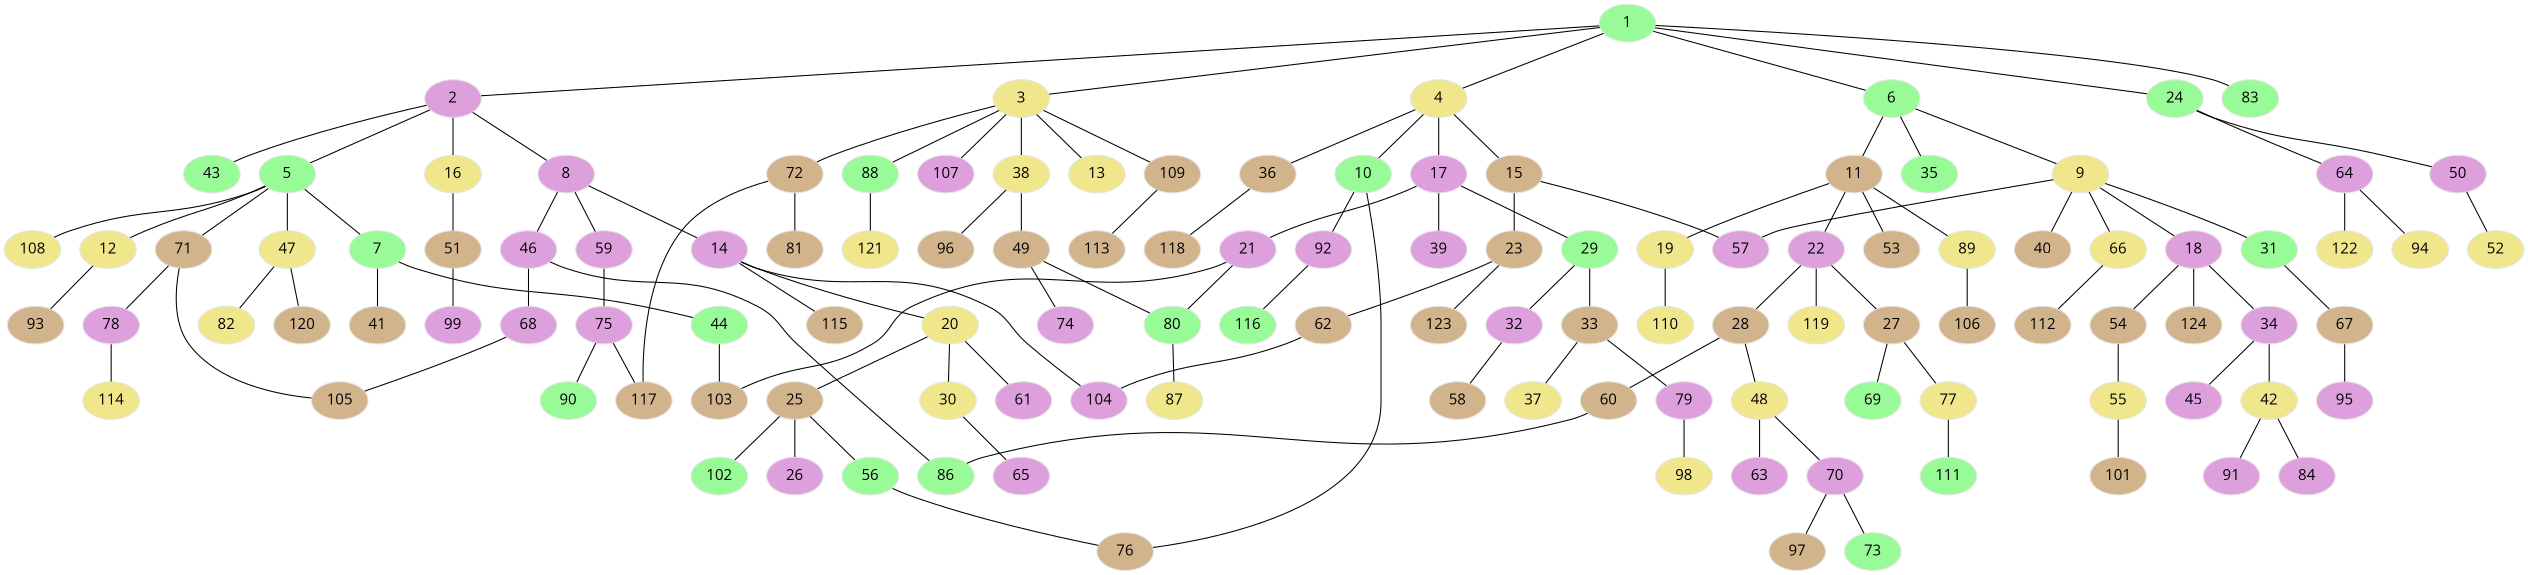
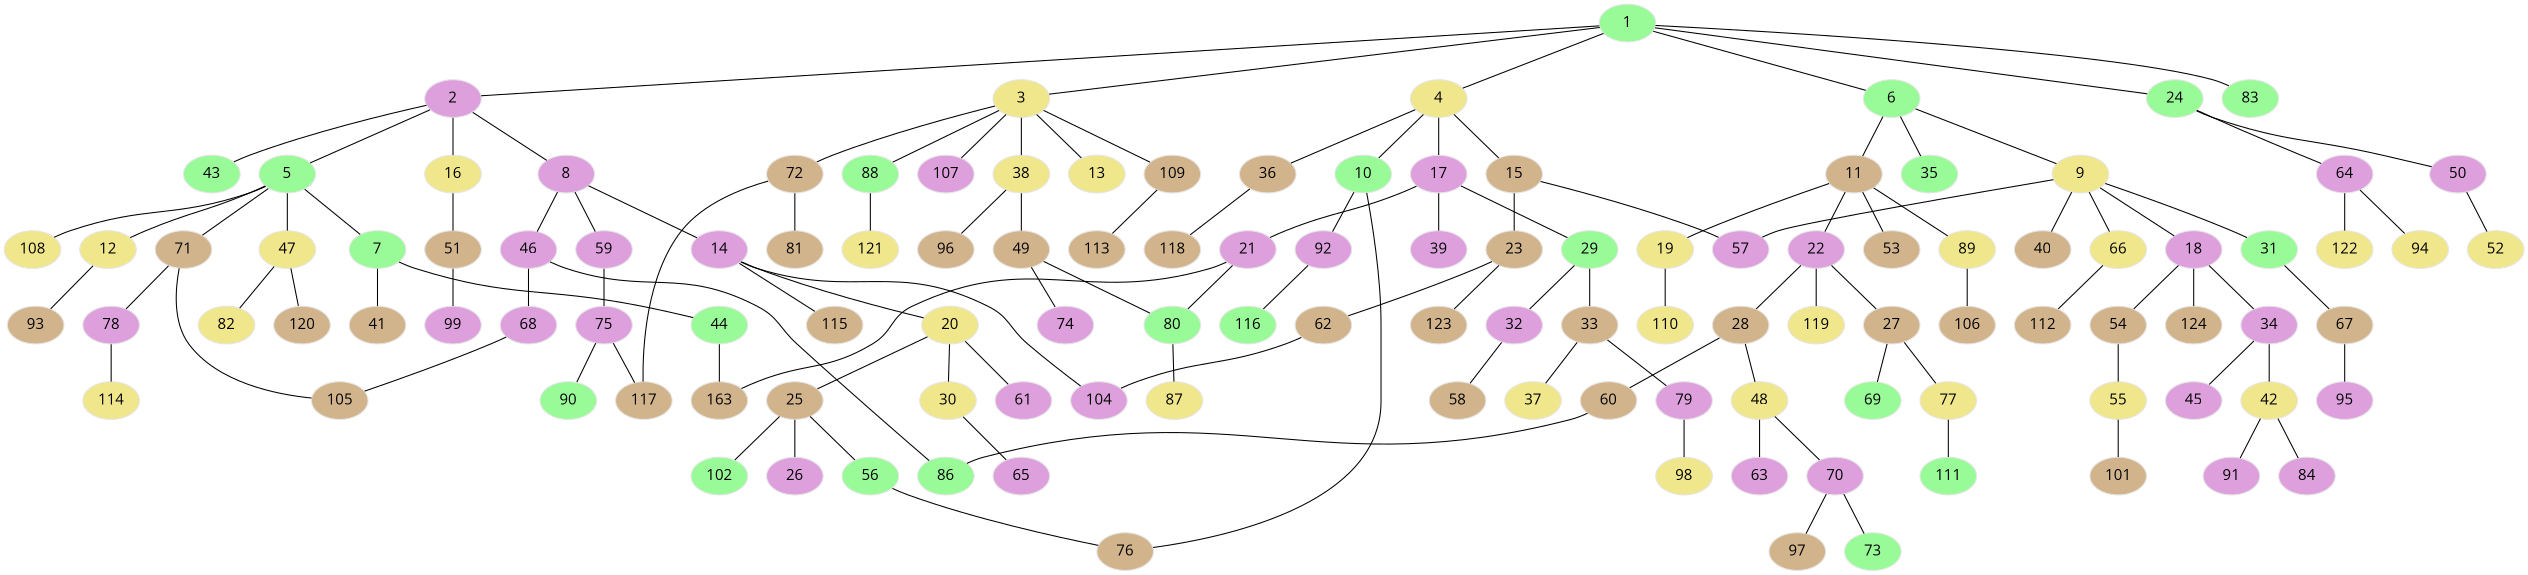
node "103": label "103" -> "163"
